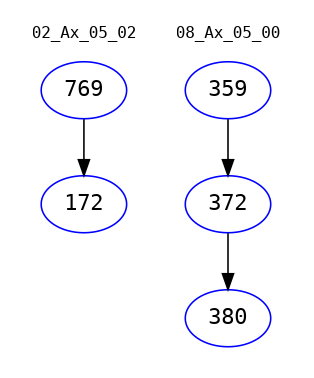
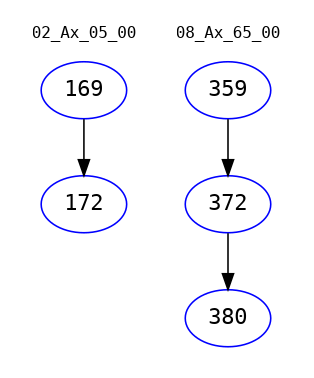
cluster "02_Ax_05_02": label "02_Ax_05_02" -> "02_Ax_05_00"
cluster "08_Ax_05_00": label "08_Ax_05_00" -> "08_Ax_65_00"
node "769": label "769" -> "169"
